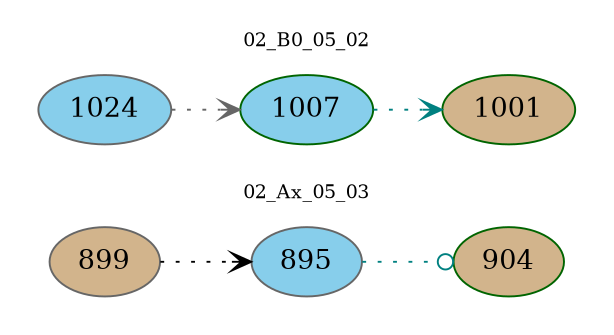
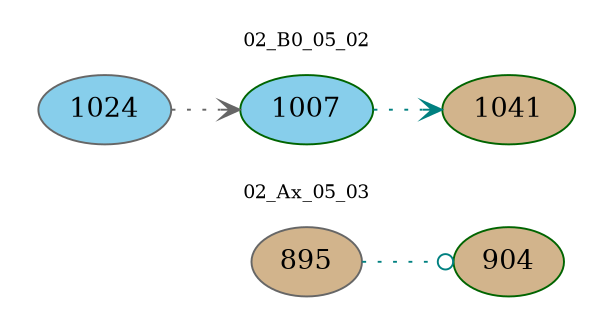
node "1001": label "1001" -> "1041"
node "899": removed
node "895": fillcolor skyblue -> tan
